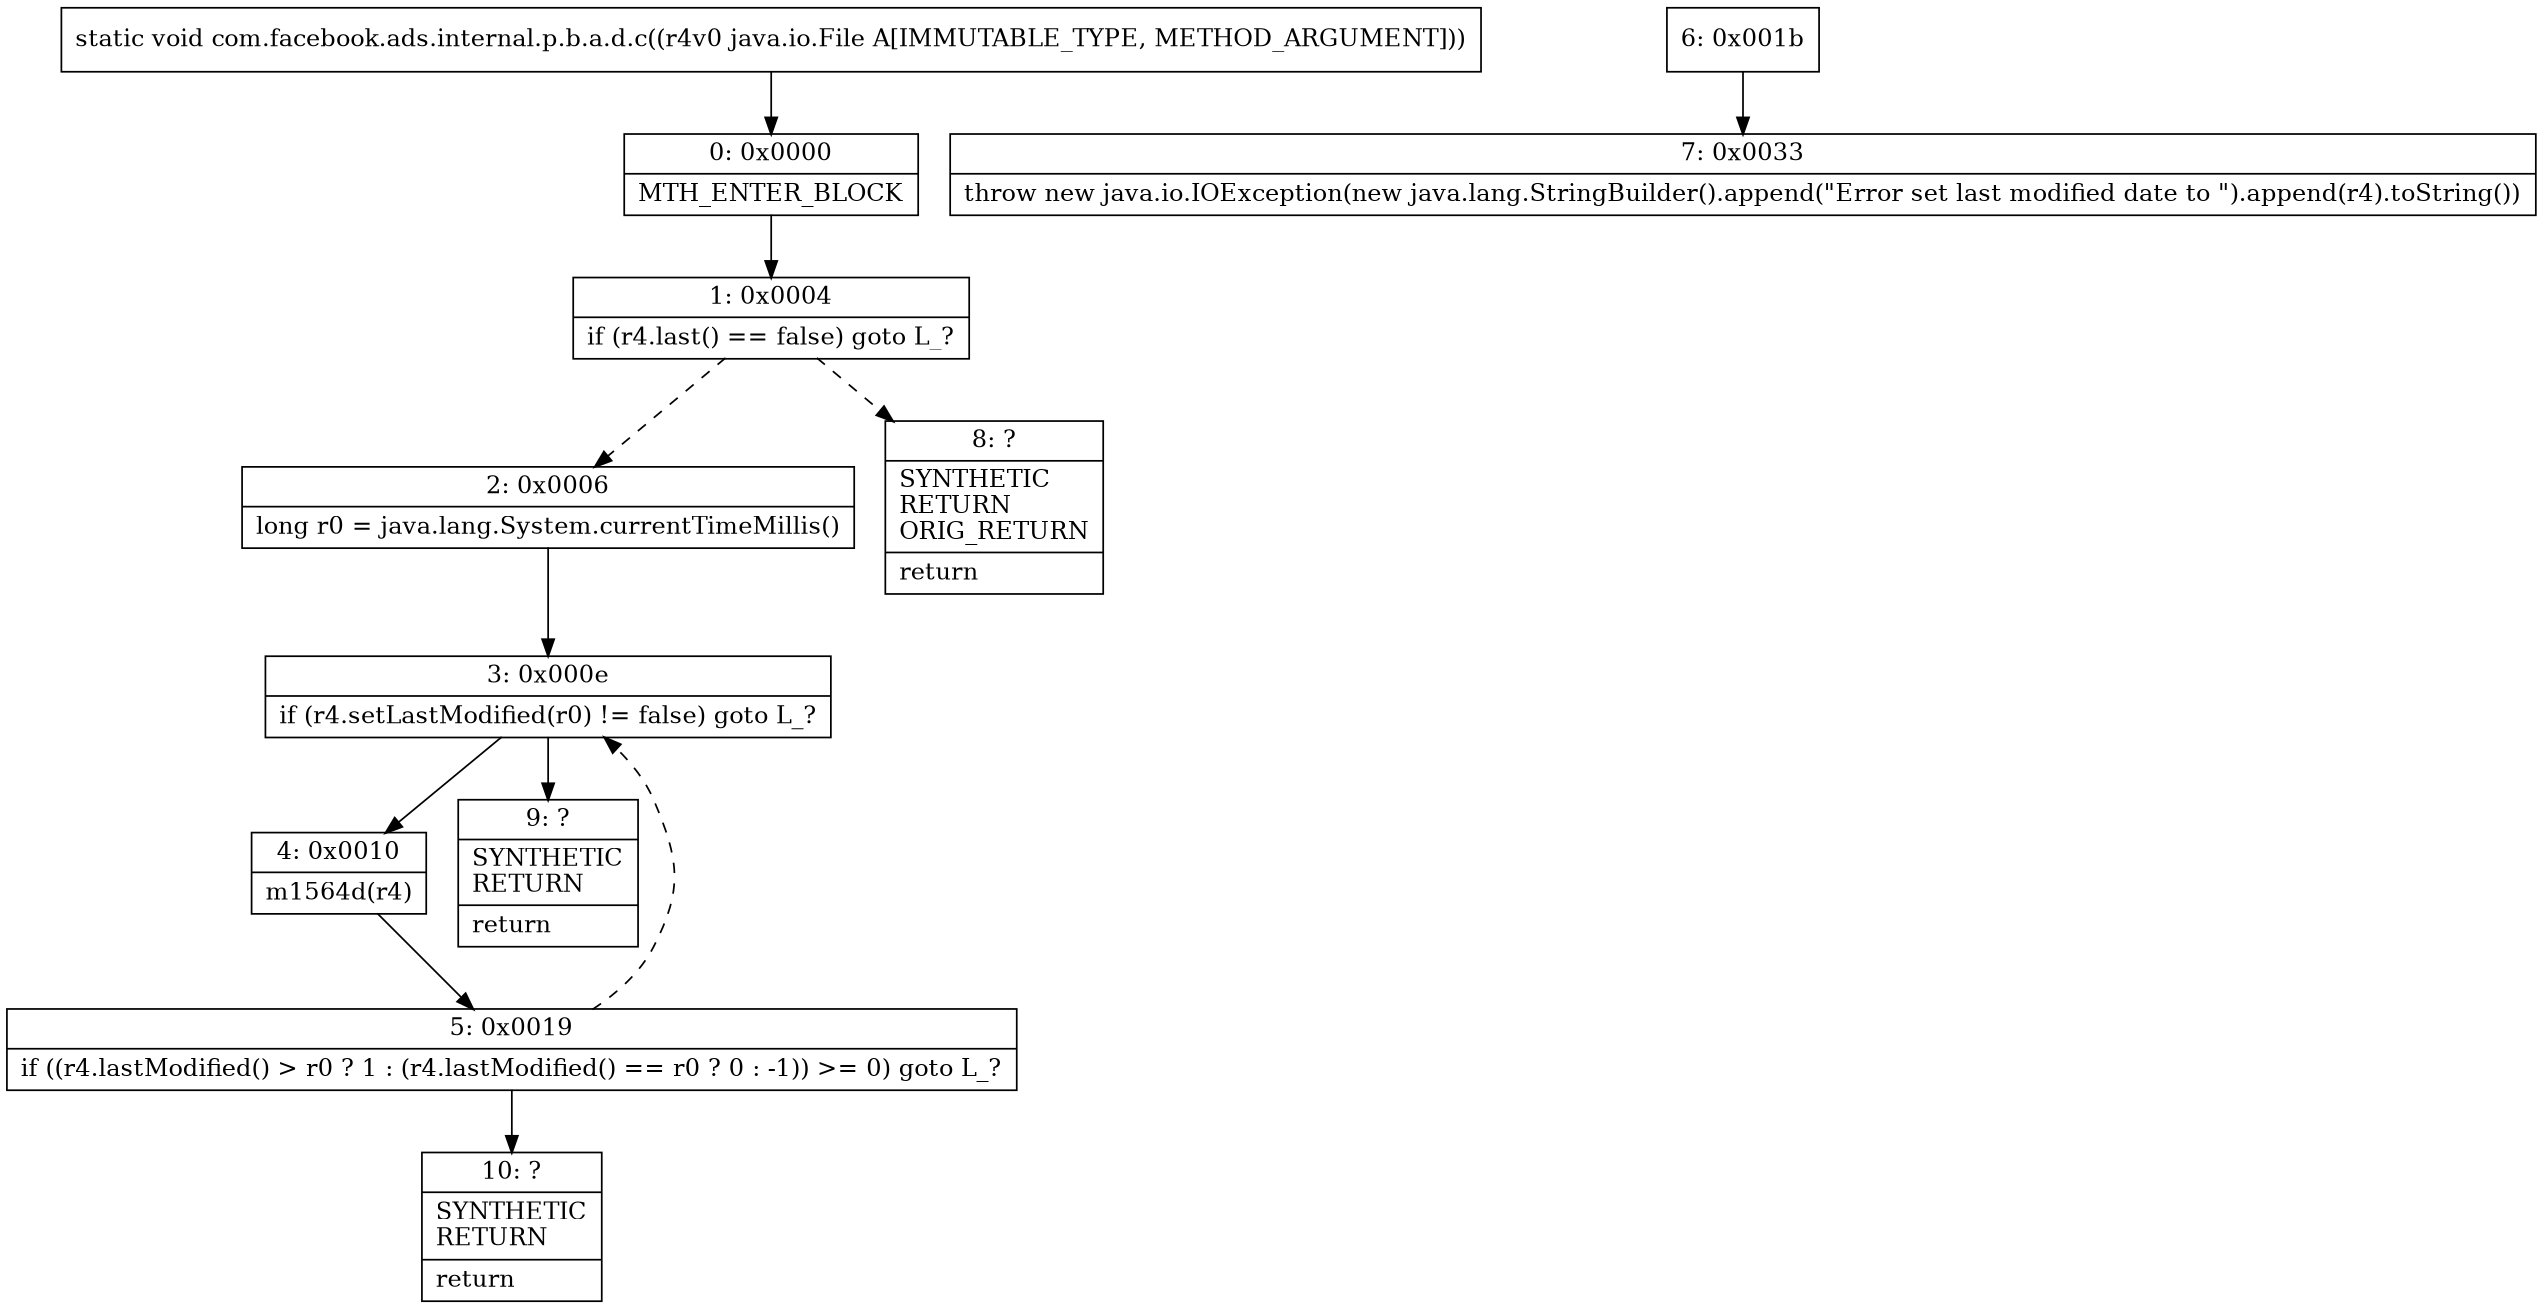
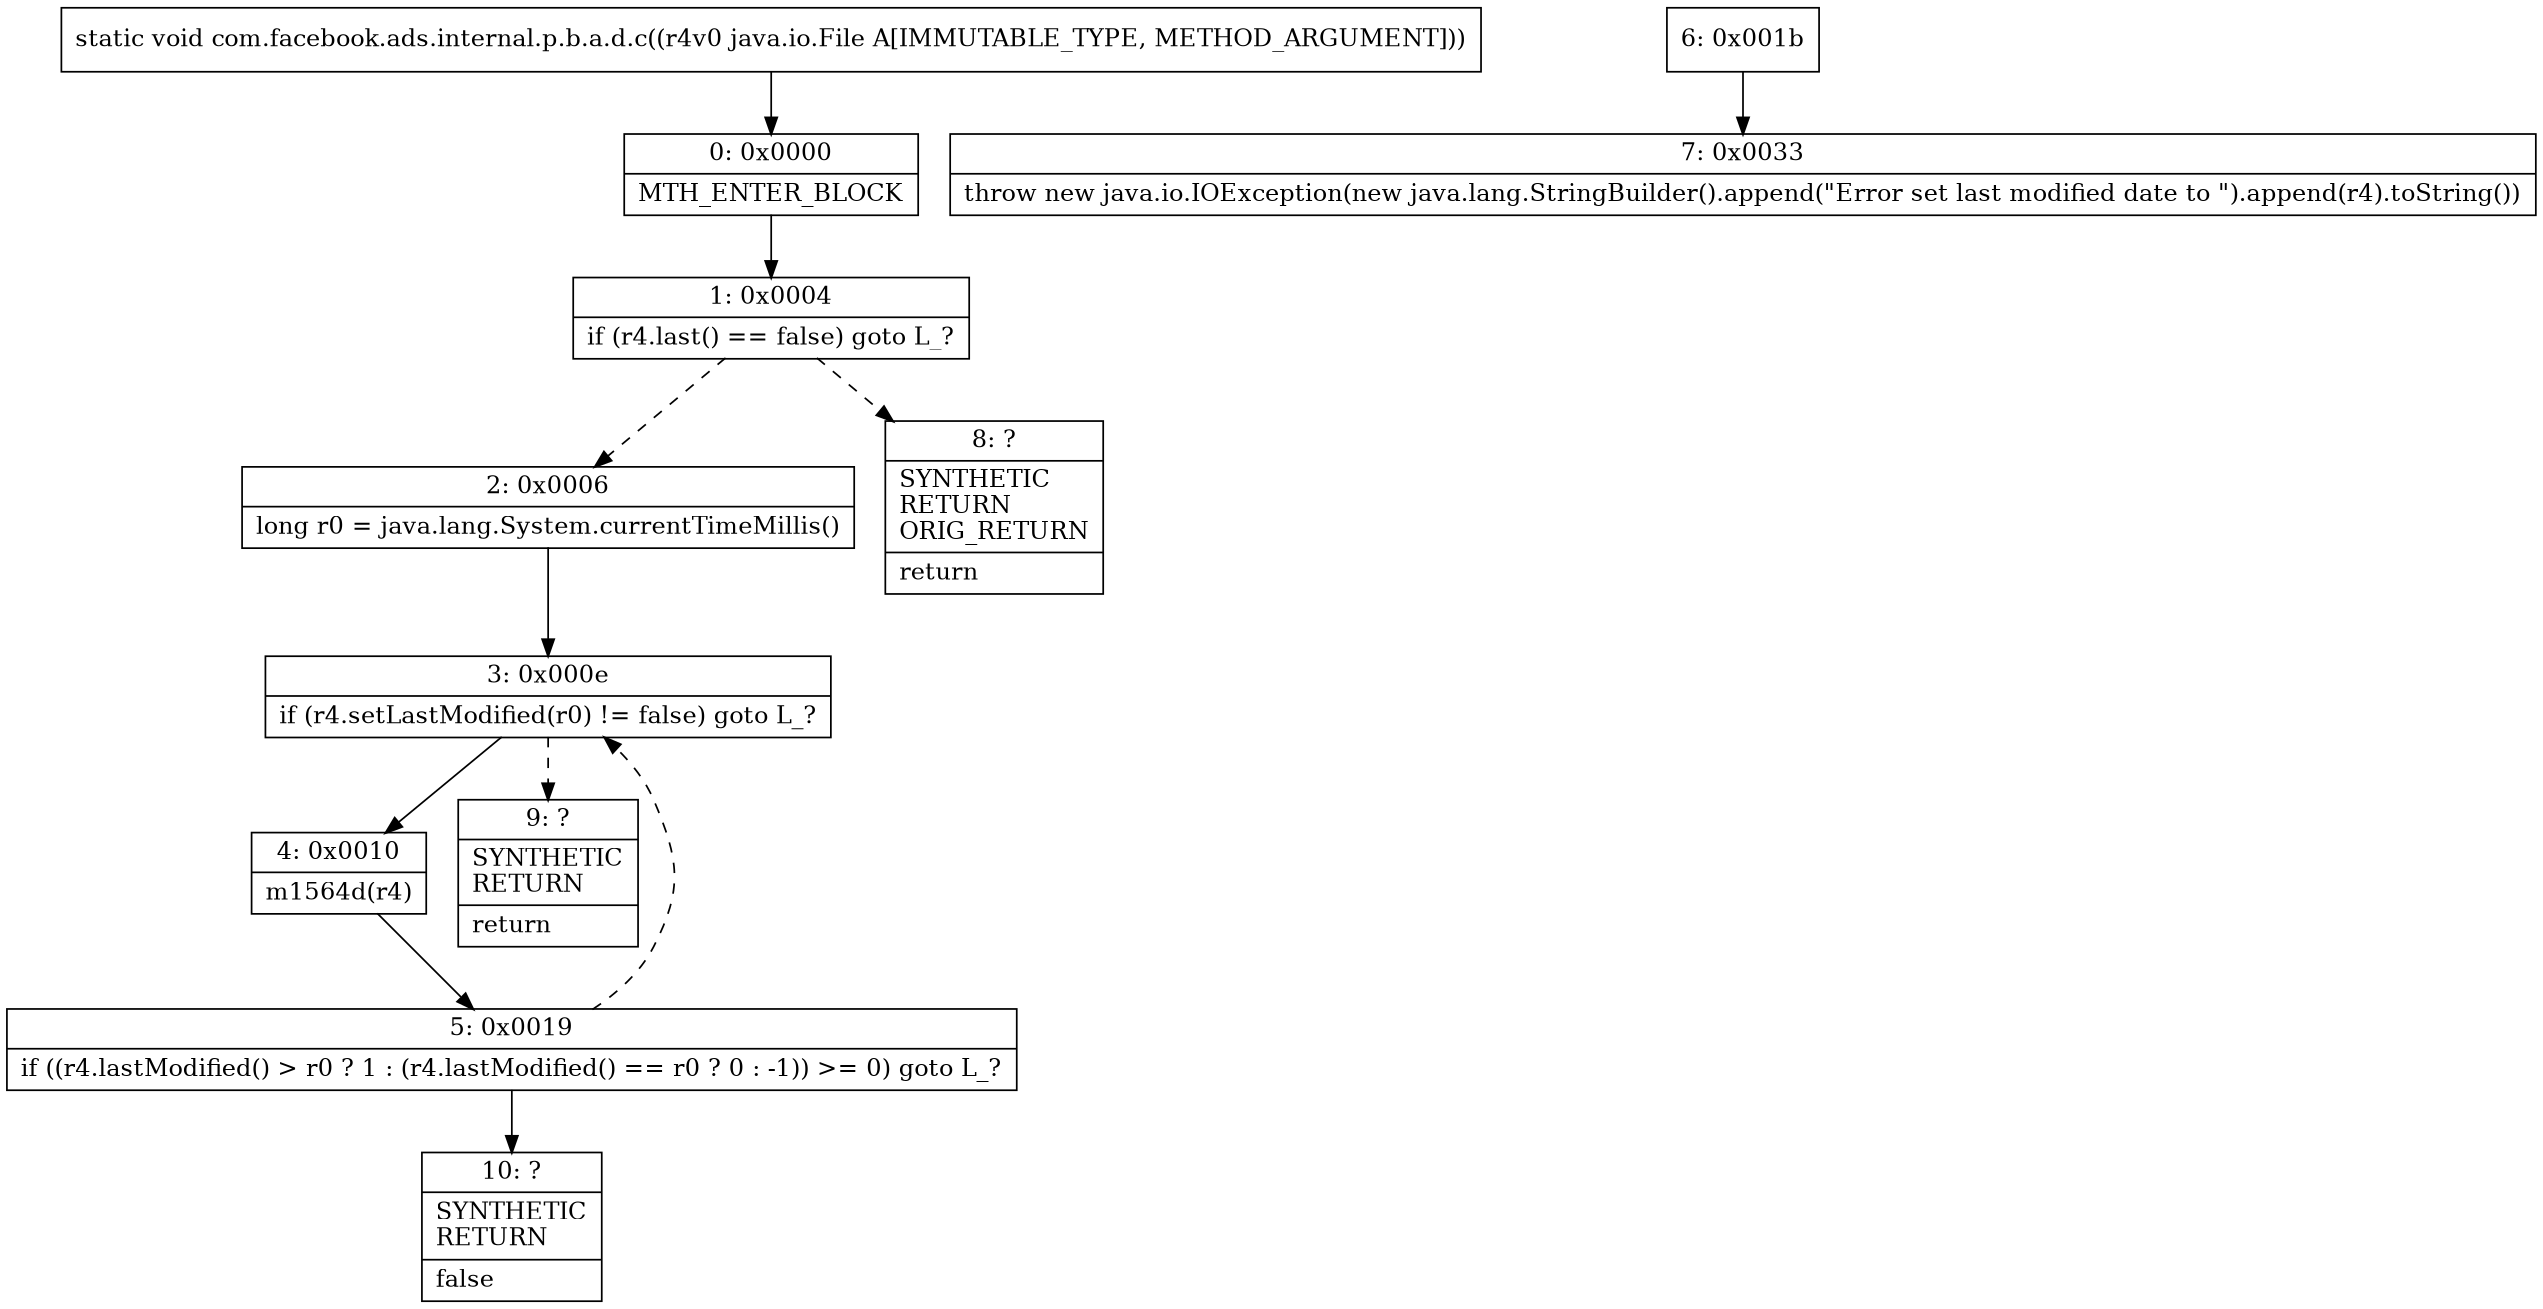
edge "3: 0x000e" -> "9: ?": style solid -> dashed
node "10: ?": text "return" -> "false"
